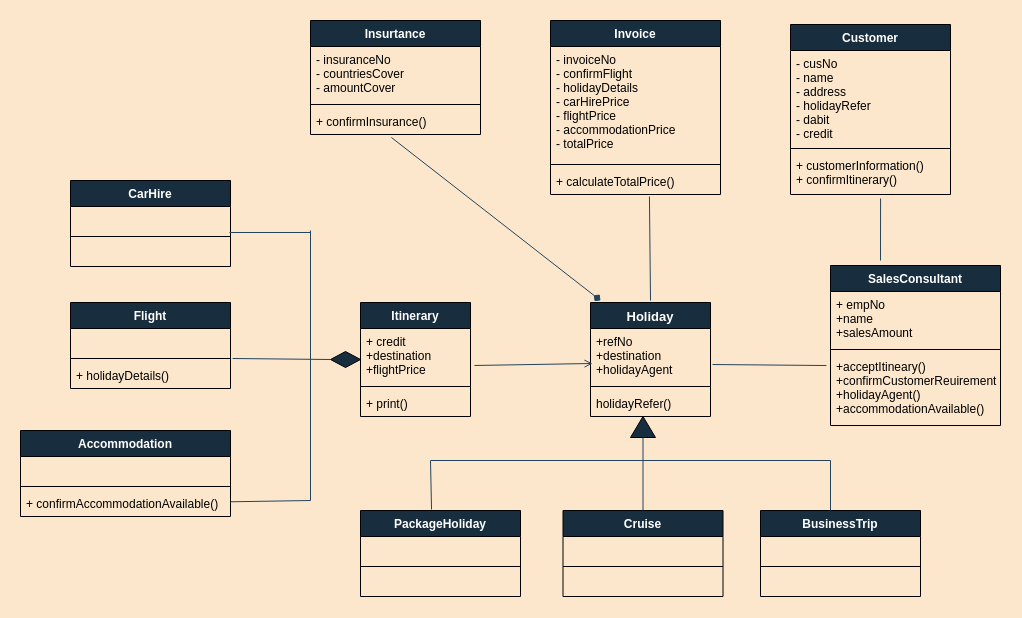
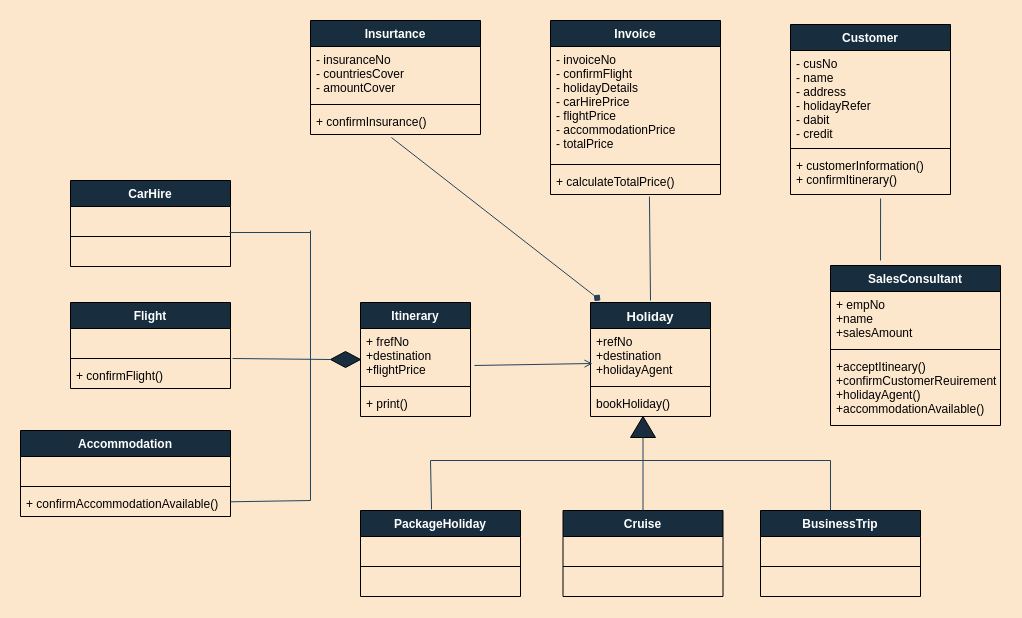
node "+ credit +destination +flightPrice": label "+ credit +destination +flightPrice" -> "+ frefNo +destination +flightPrice"
edge "+refNo +destination +holidayAgent" -- "+acceptItineary() +confirmCustomerReuirement() +holidayAgent() +accommodationAvailable()": removed
node "+ holidayDetails()": label "+ holidayDetails()" -> "+ confirmFlight()"
node "holidayRefer()": label "holidayRefer()" -> "bookHoliday()"
